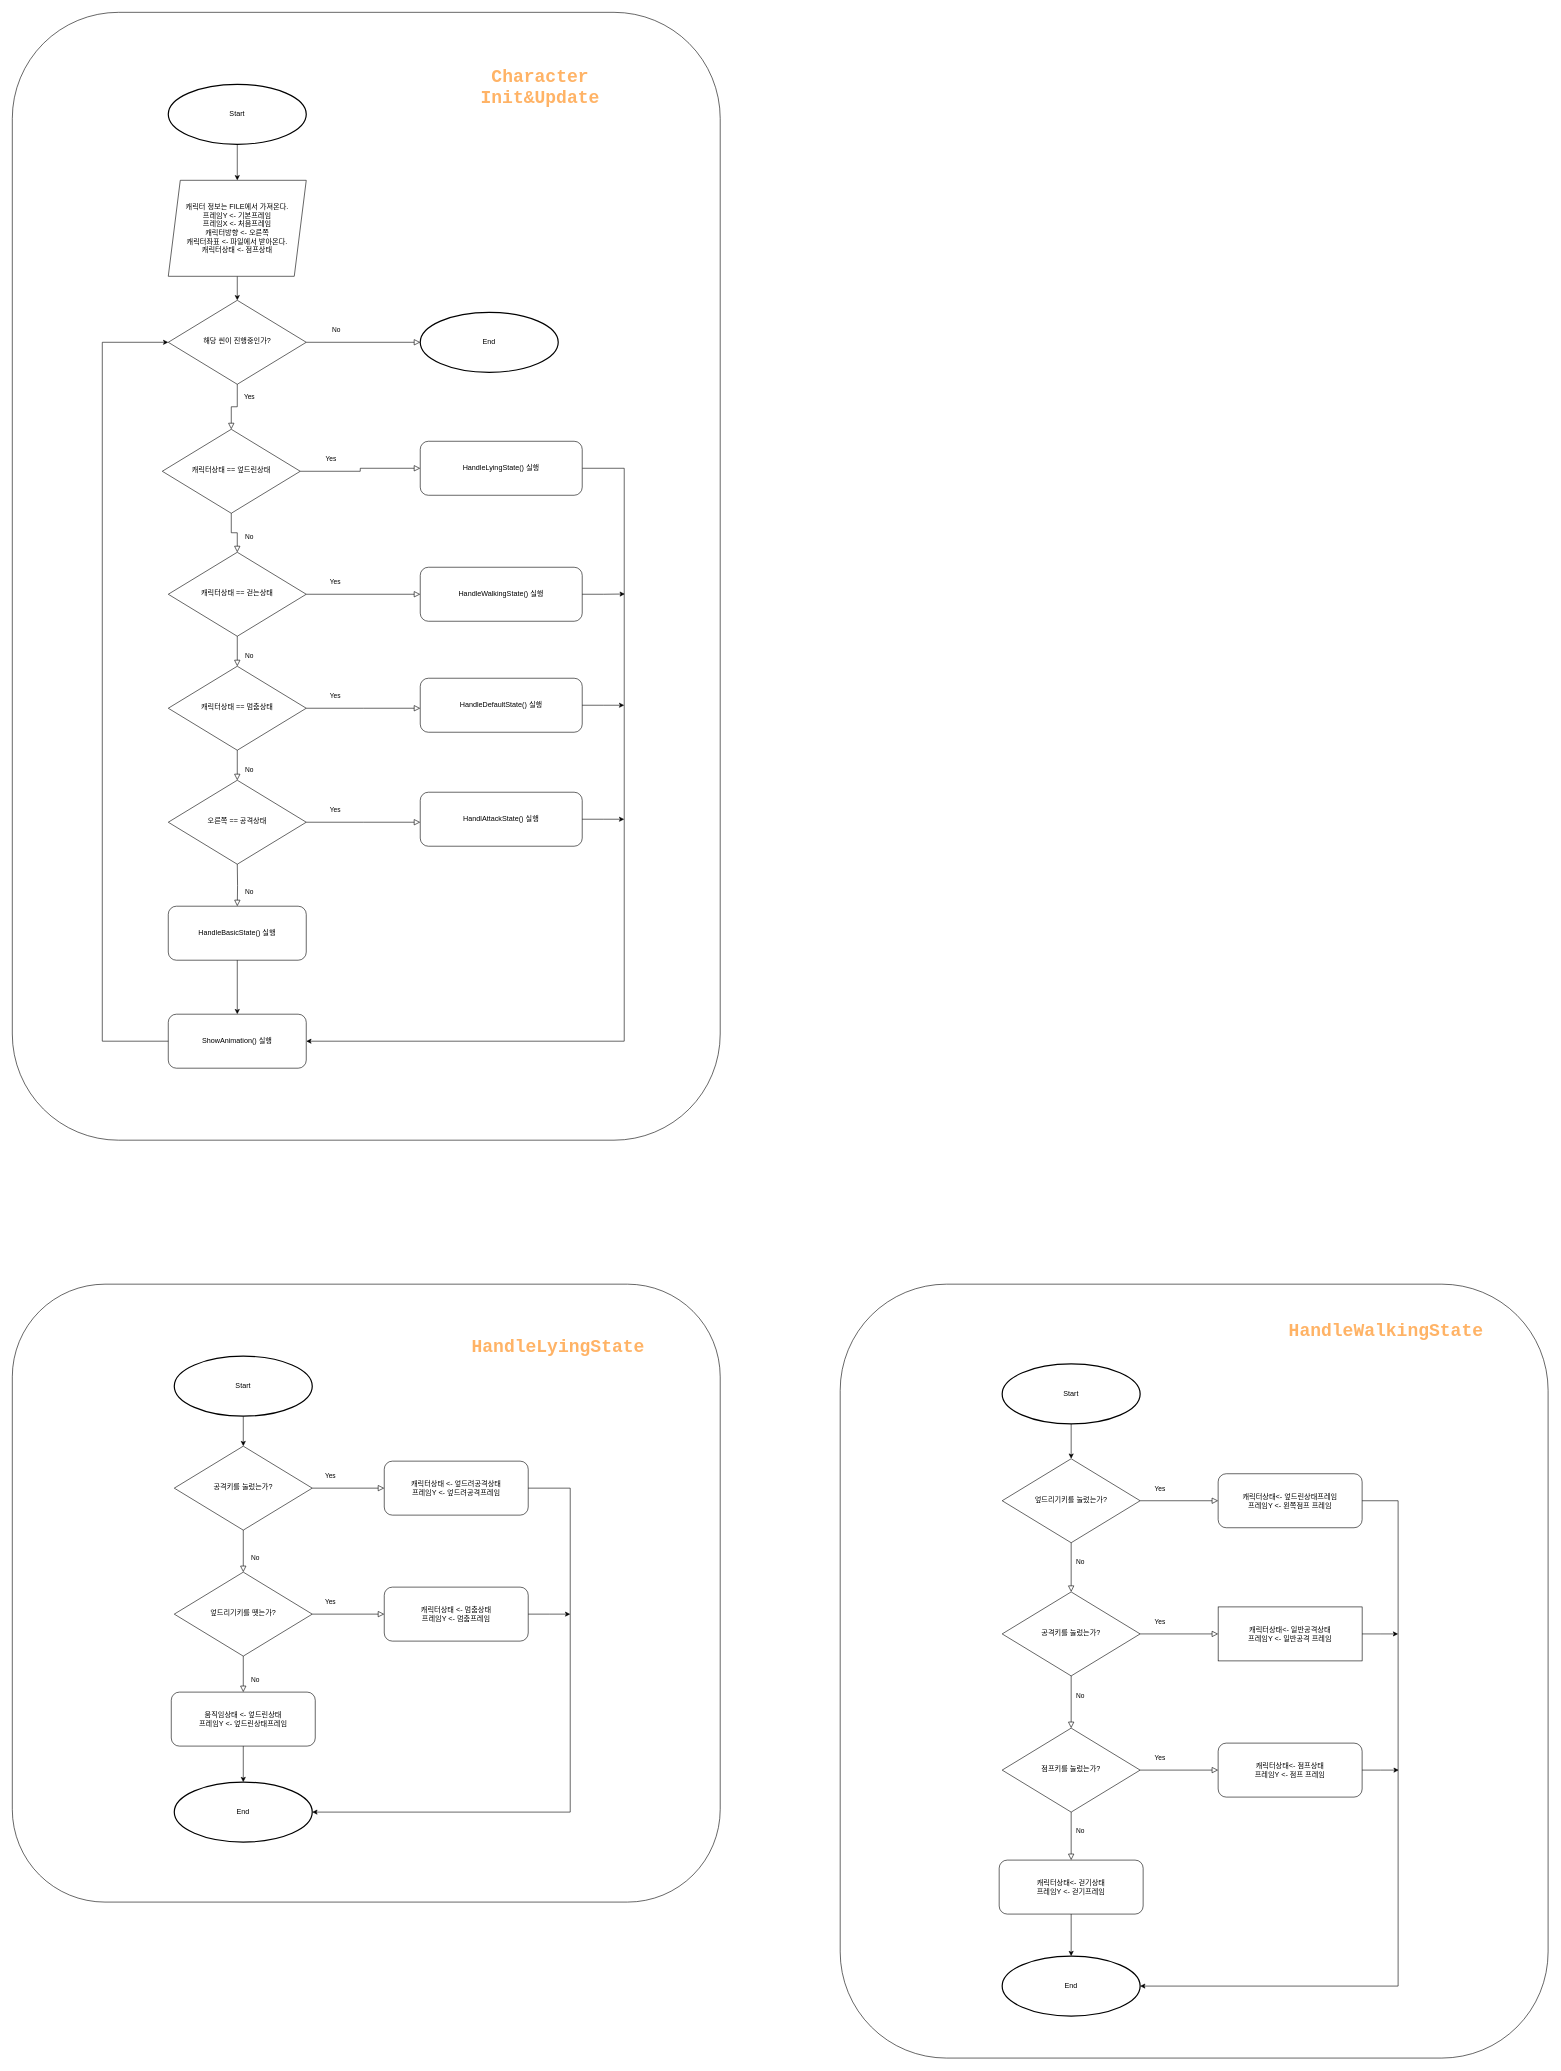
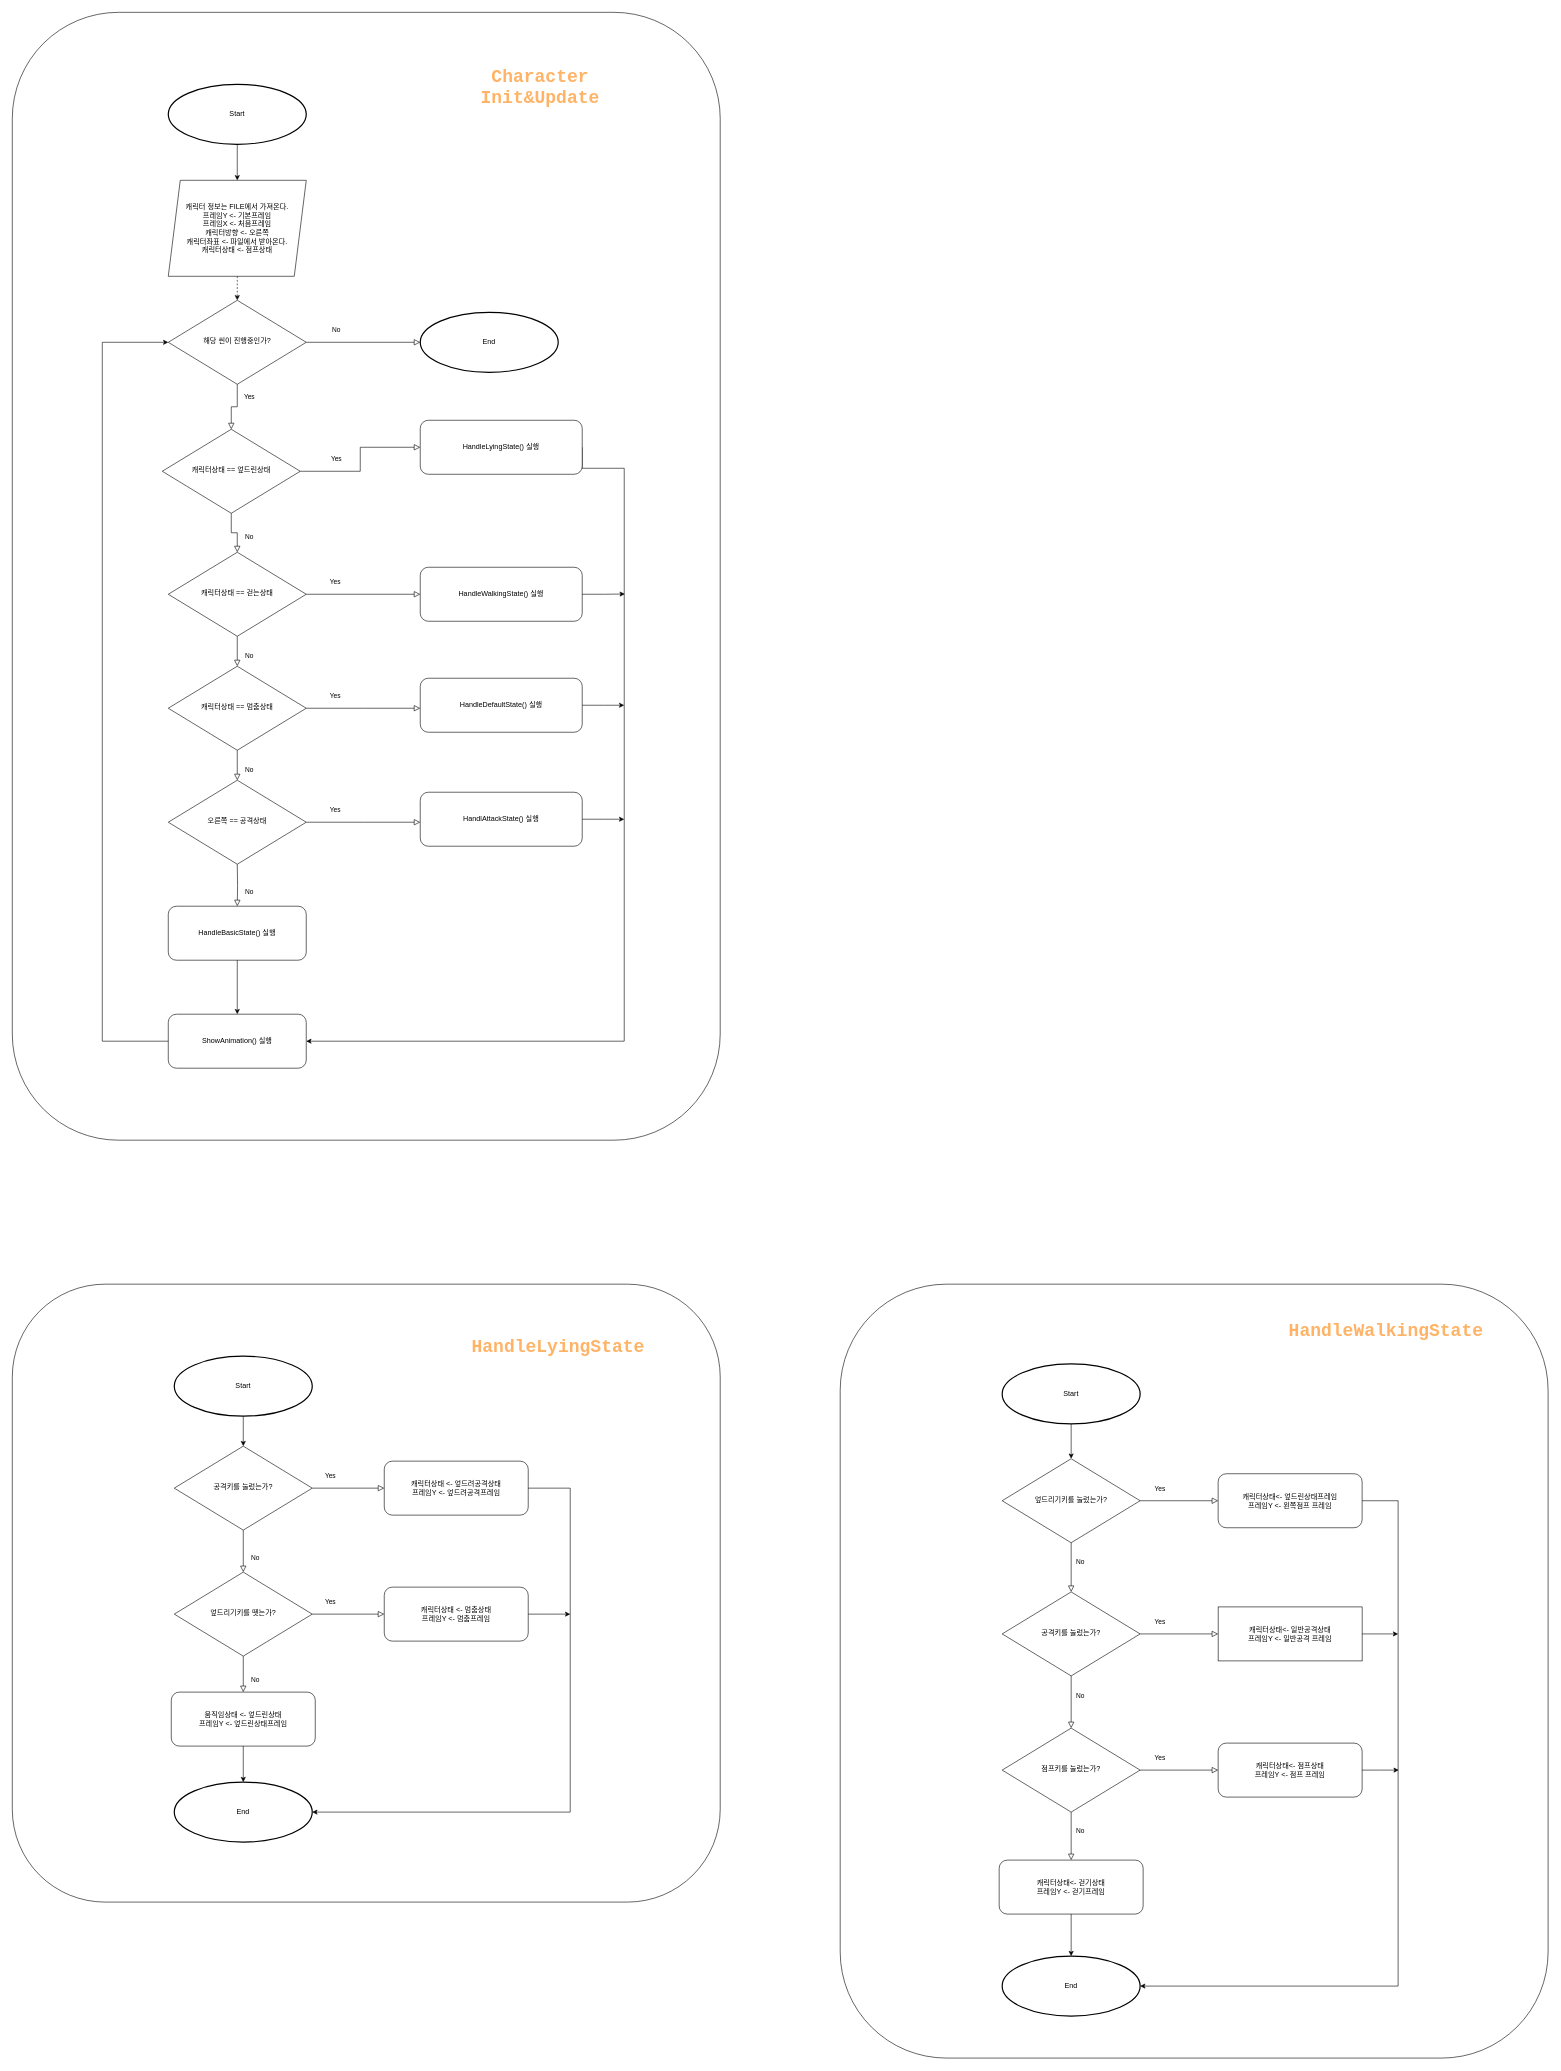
edge "캐릭터 정보는 FILE에서 가져온다. 프레임Y <- 기본프레임 프레임X <- 처음프레임 캐릭터방향 <- 오른쪽 캐릭터좌표 <- 파일에서 받아온다. 캐릭터상태 <- 점프상태" -> "해당 씬이 진행중인가?": style solid -> dashed
node "HandleLyingState() 실행": moved (501, 468) -> (501, 447)
